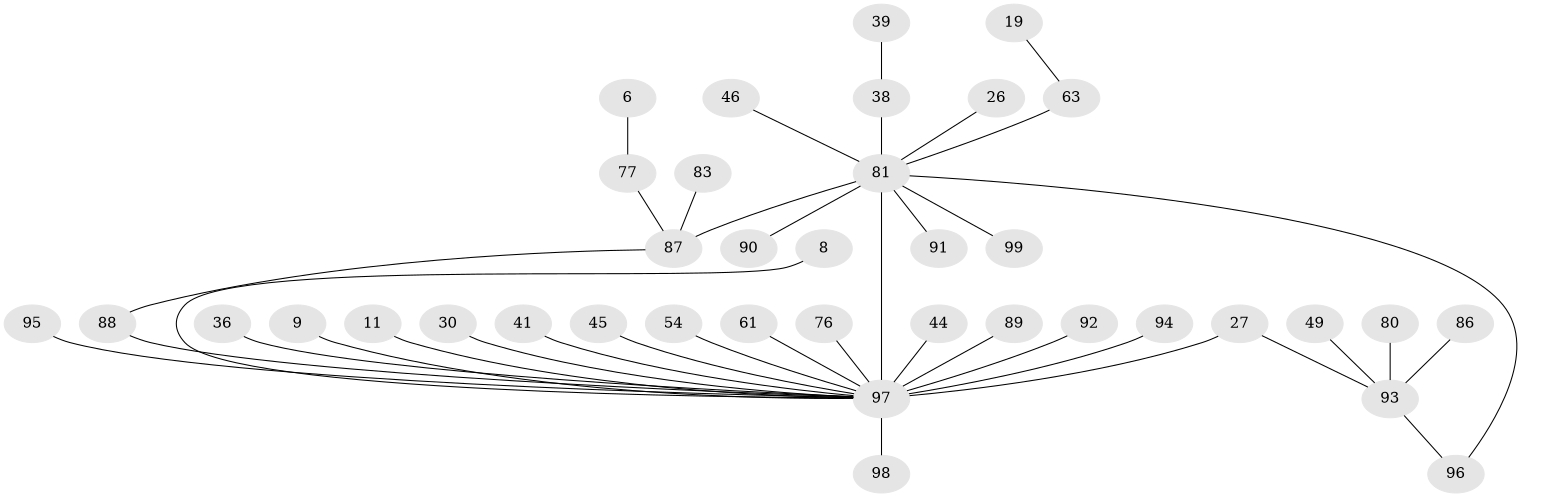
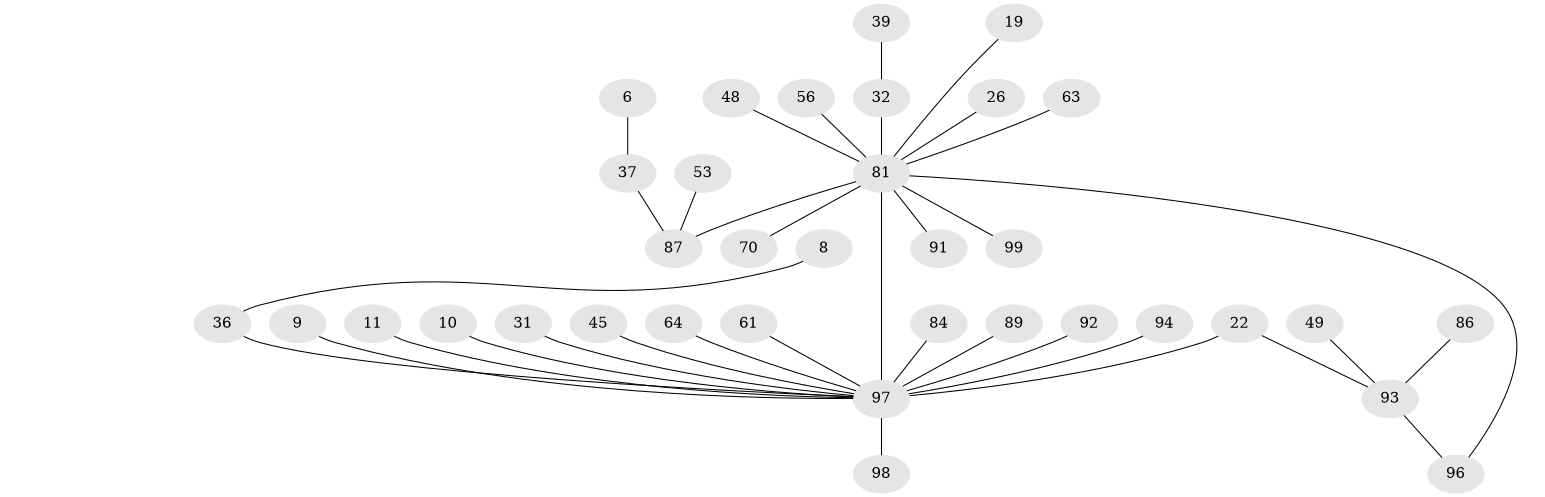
edge "19" -- "63": now "19" -- "81"
node "46": label "46" -> "48"
node "56": added
node "38": label "38" -> "32"
node "77": label "77" -> "37"
node "83": label "83" -> "53"
node "90": label "90" -> "70"
edge "8" -- "97": now "8" -- "36"
node "95": removed
node "88": removed
node "30": label "30" -> "10"
node "41": label "41" -> "31"
node "54": label "54" -> "64"
node "76": removed
node "44": label "44" -> "84"
node "27": label "27" -> "22"
node "80": removed
